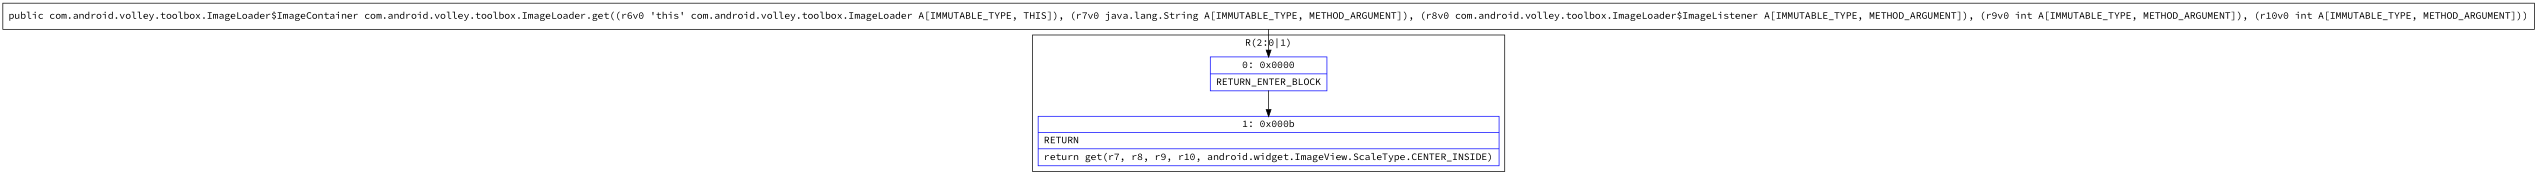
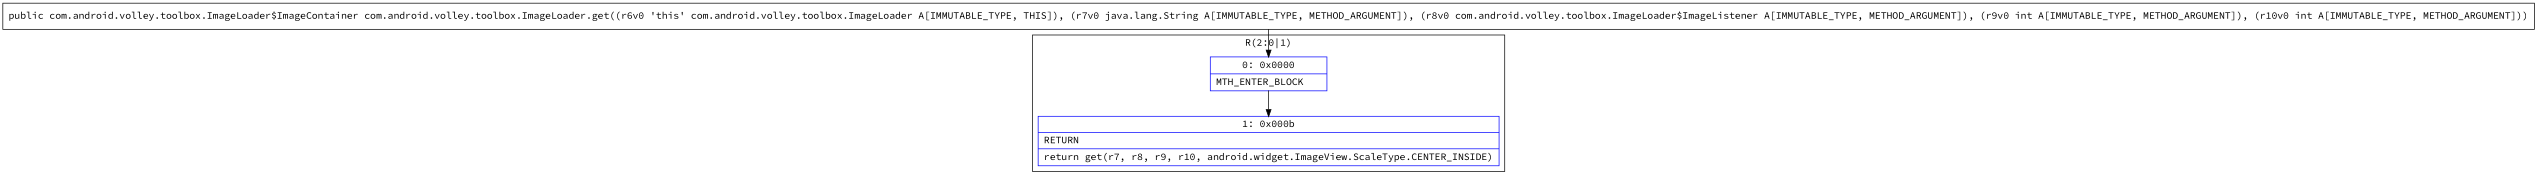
node "0: 0x0000": text "RETURN_ENTER_BLOCK" -> "MTH_ENTER_BLOCK"
